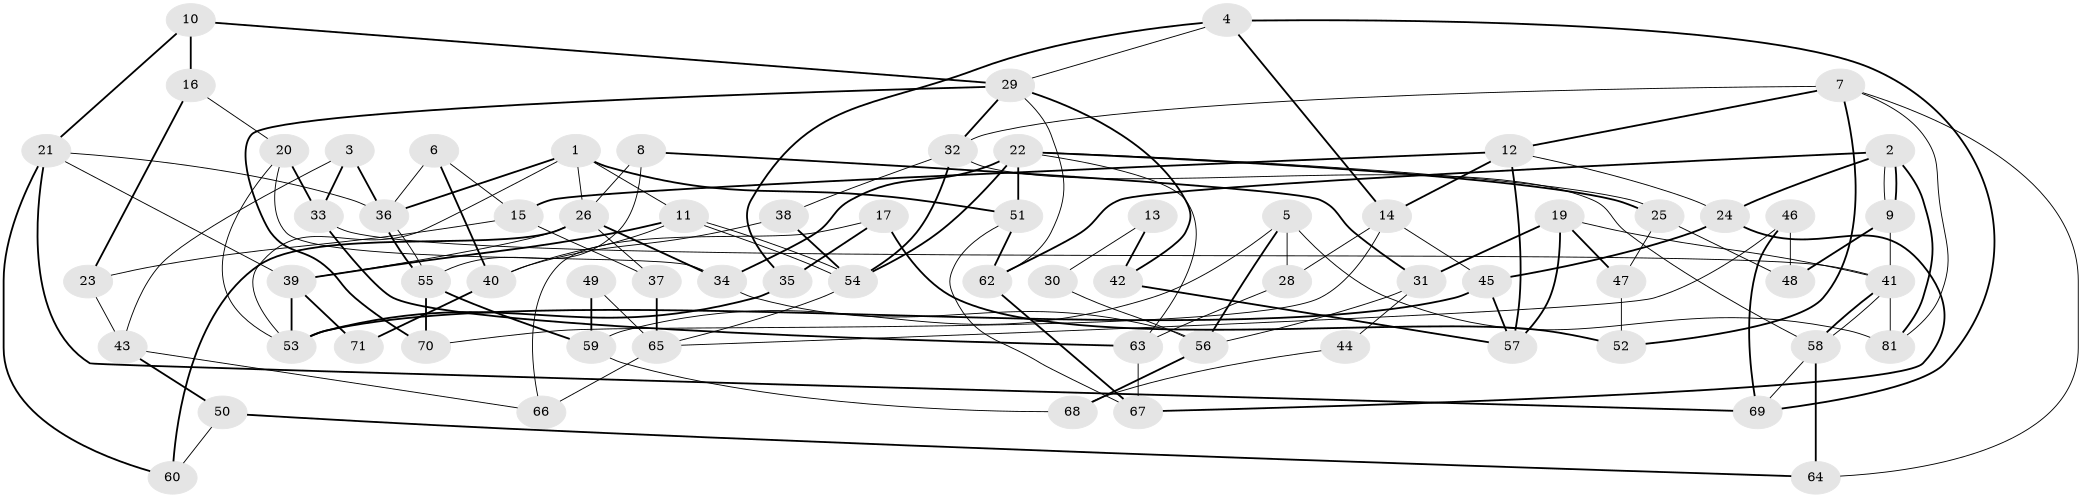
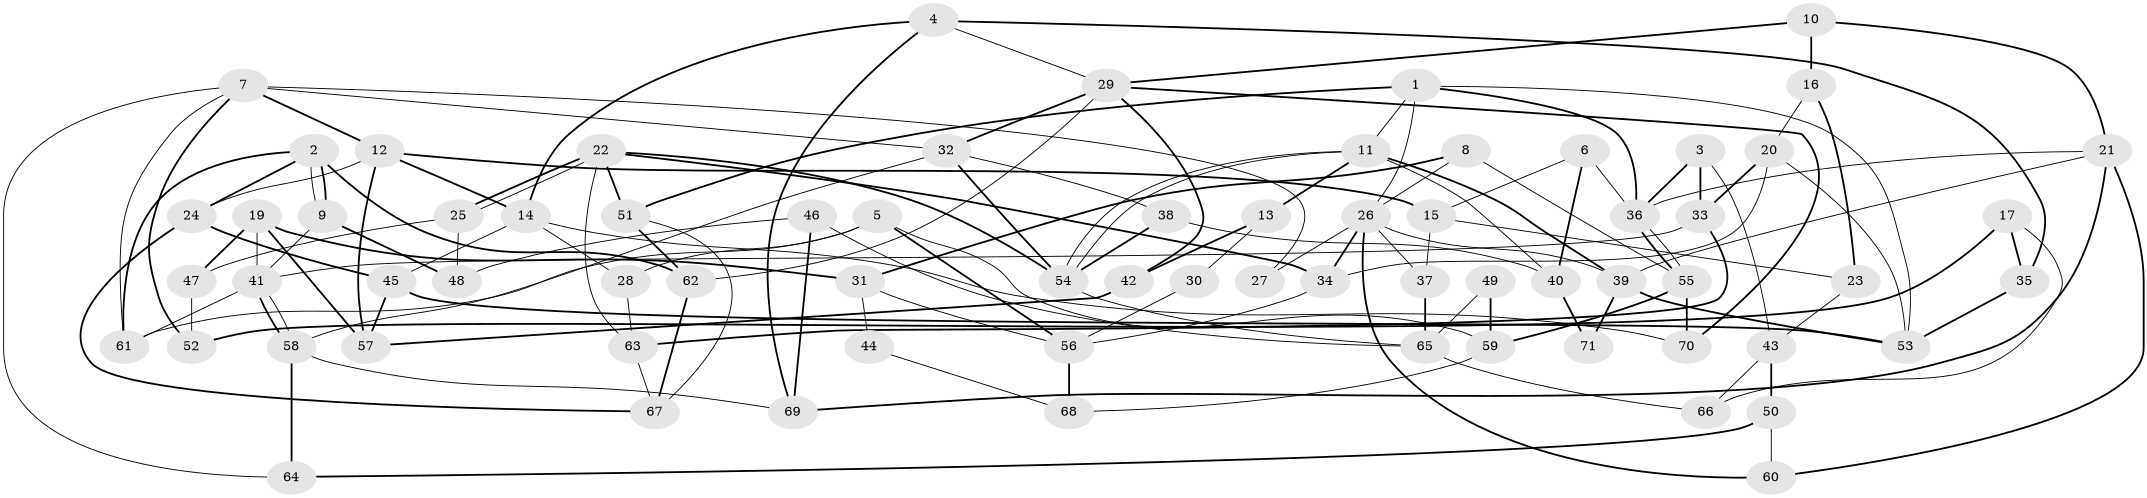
edge "11" -- "13": added
node "27": added
node "81": label "81" -> "61"
